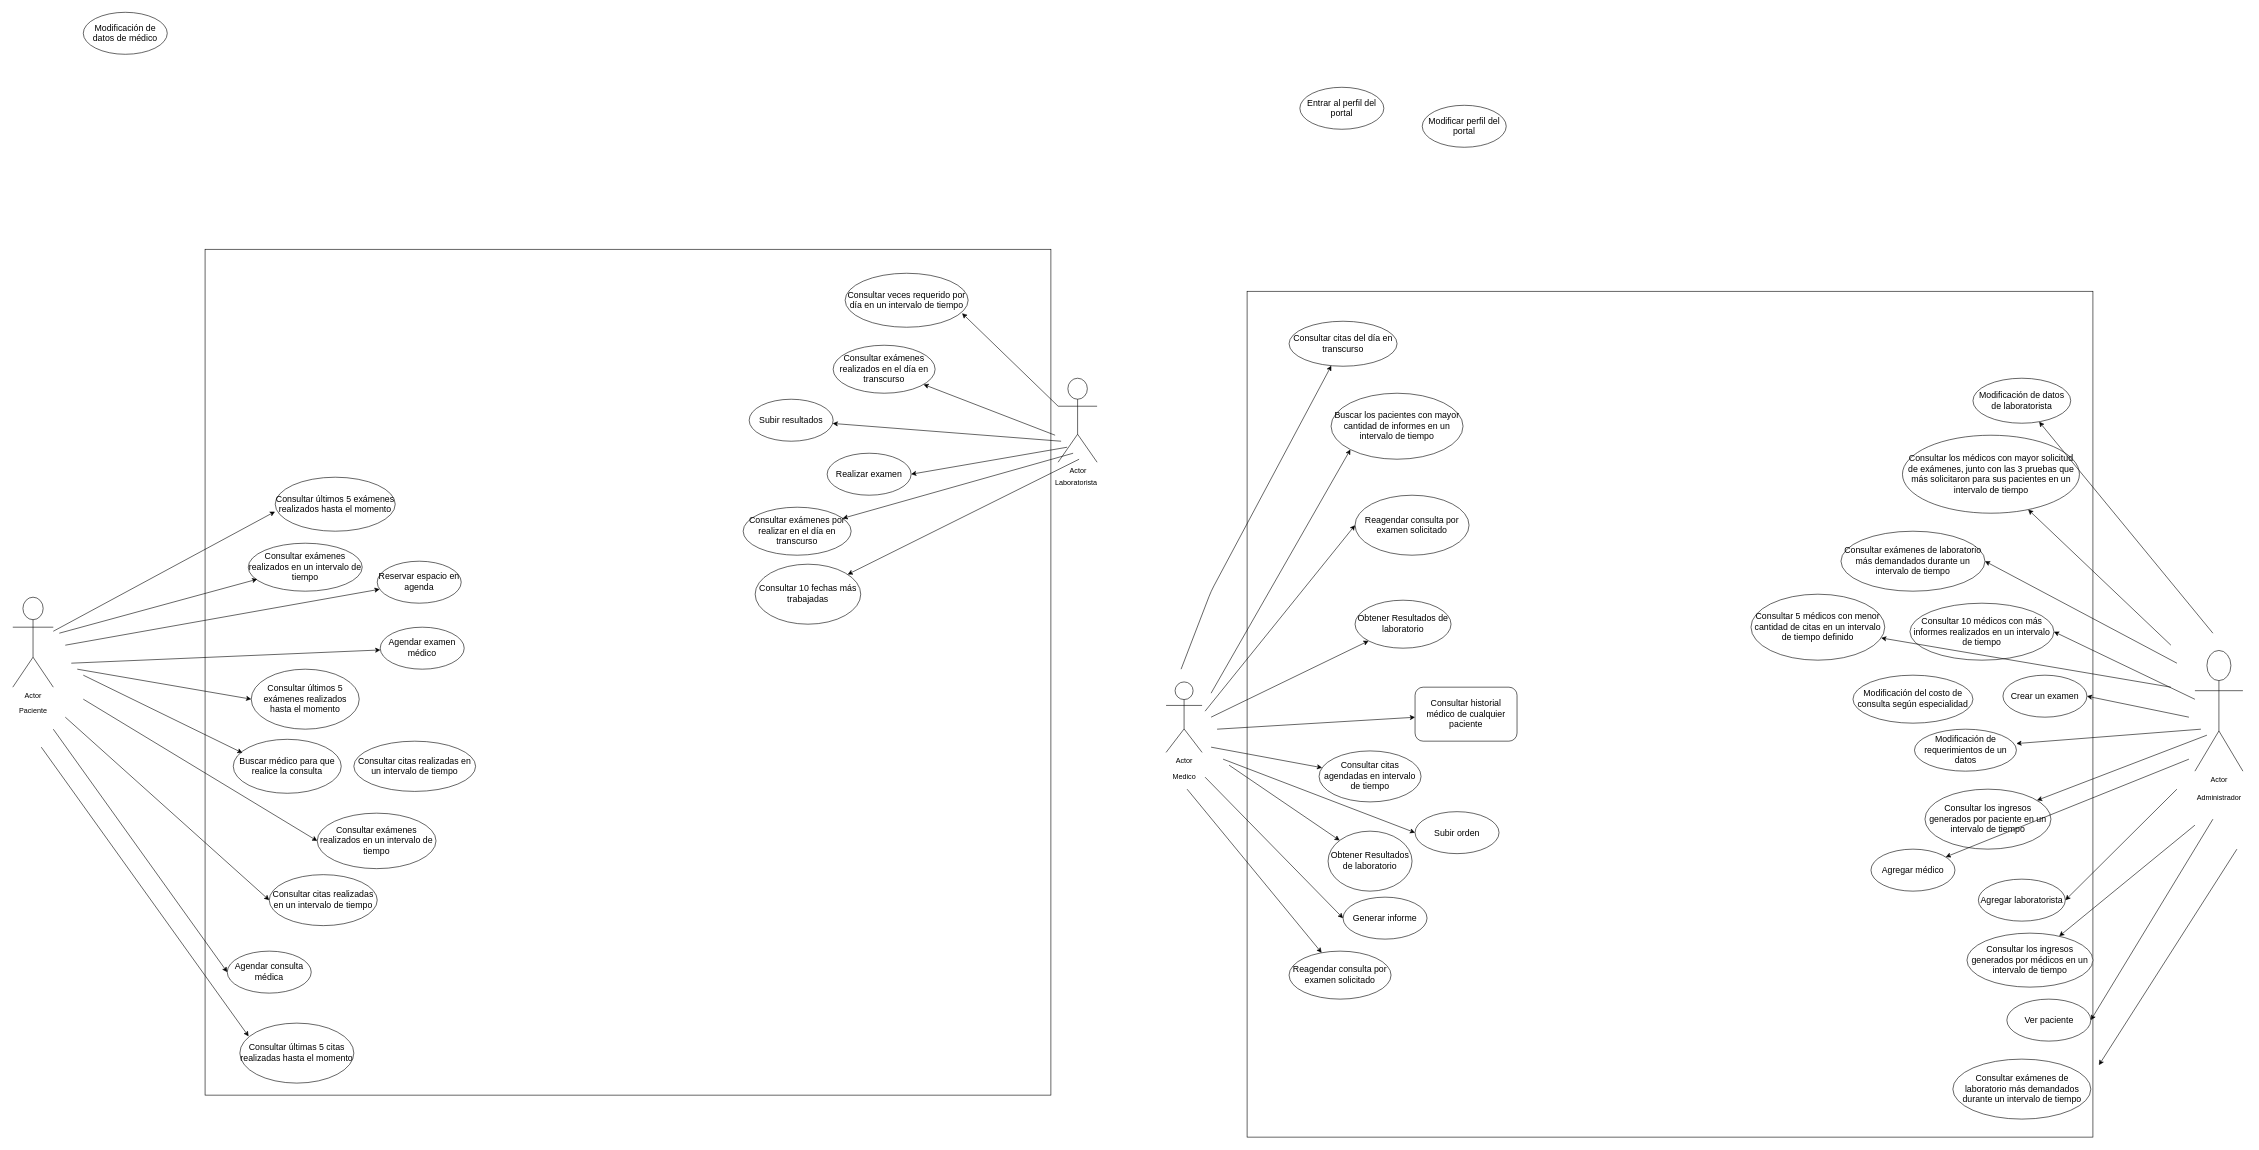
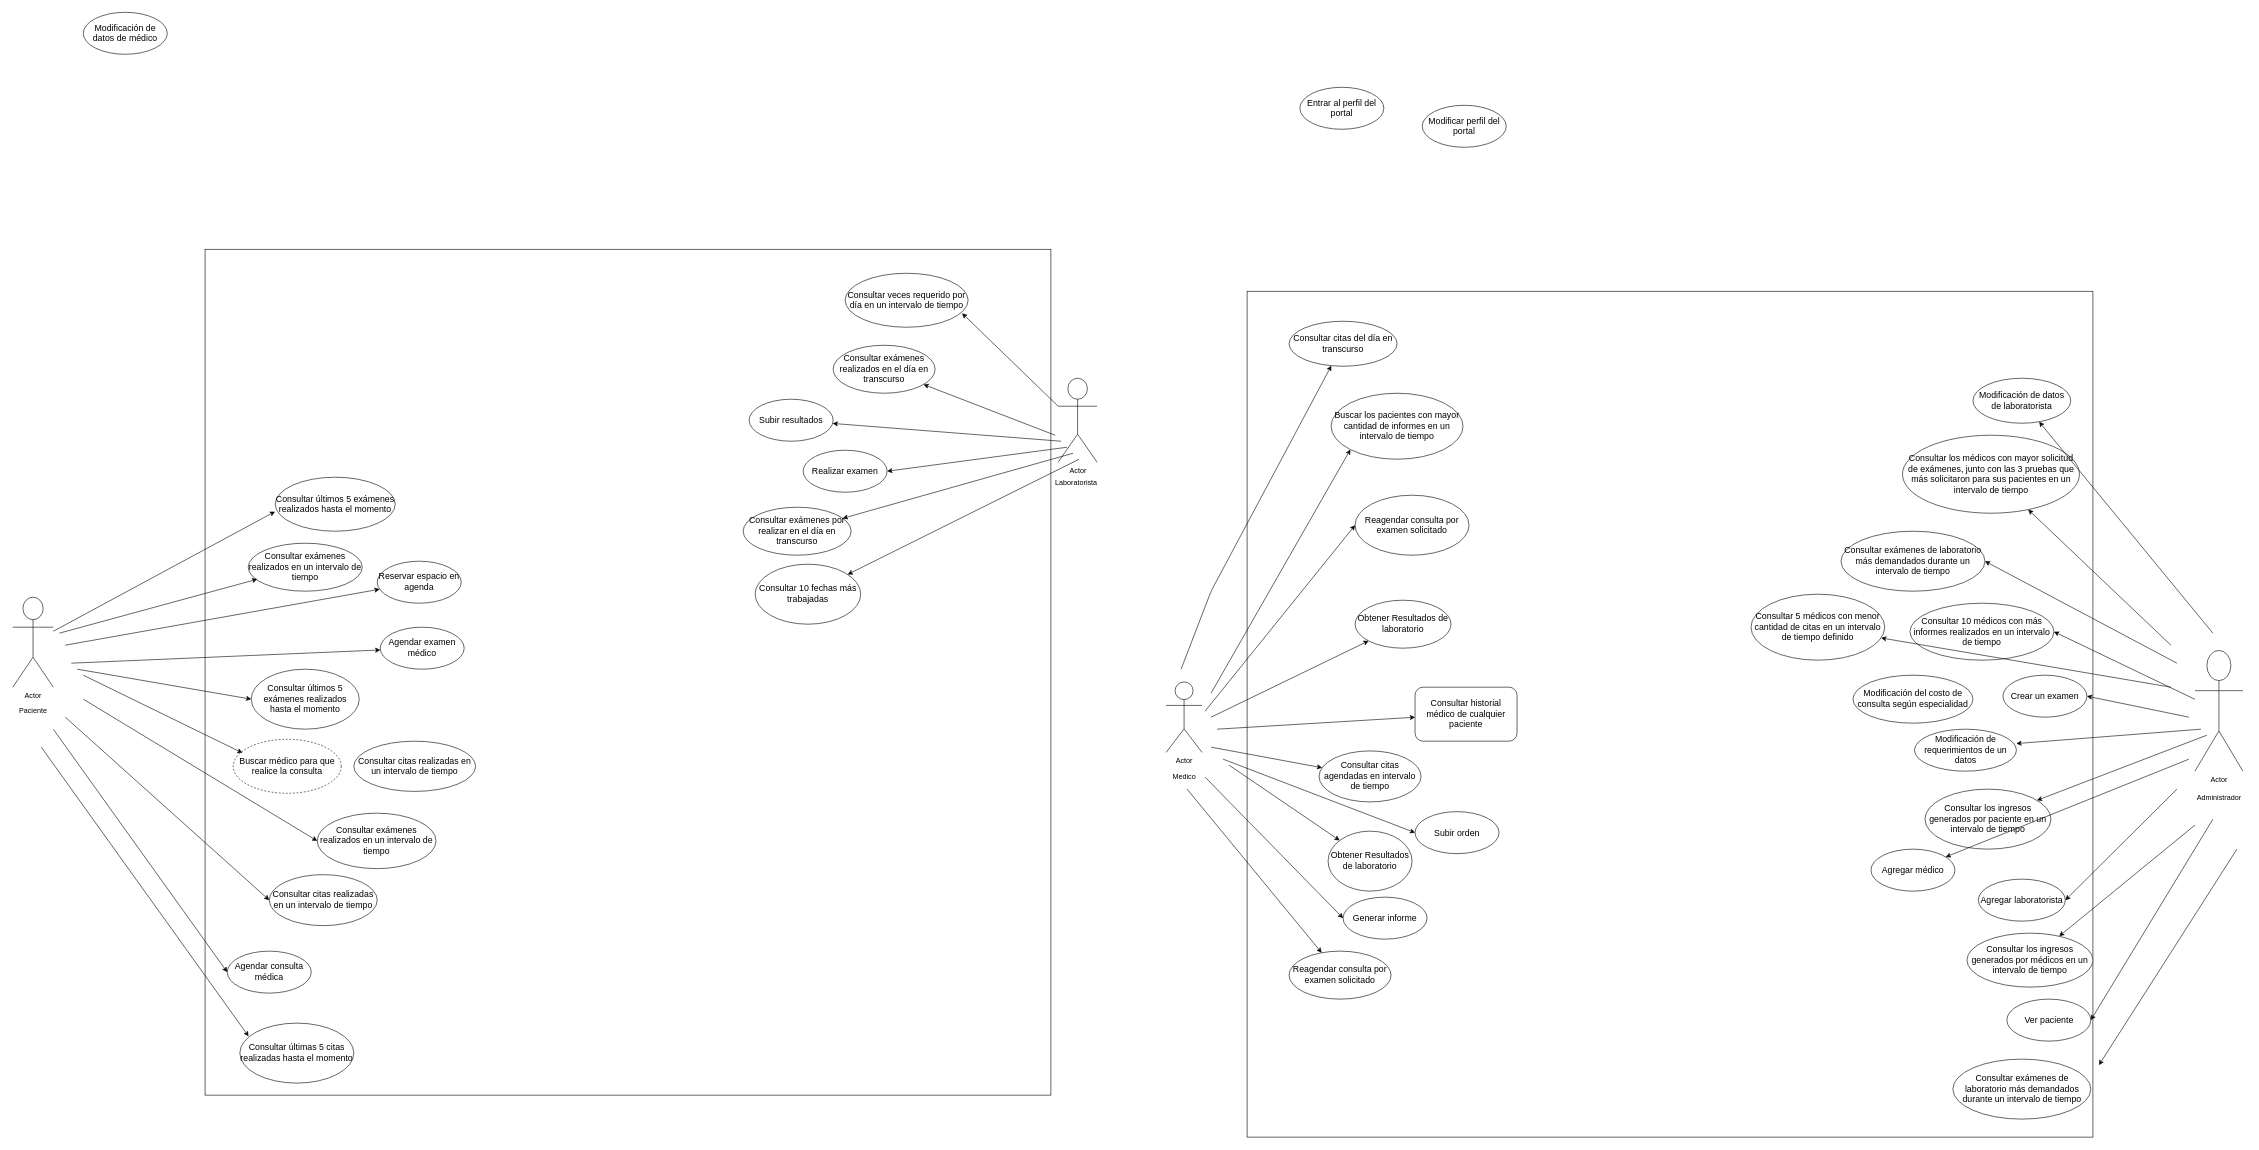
node "Realizar examen": moved (869, 474) -> (845, 471)
node "Buscar médico para que realice la consulta": style solid -> dashed
